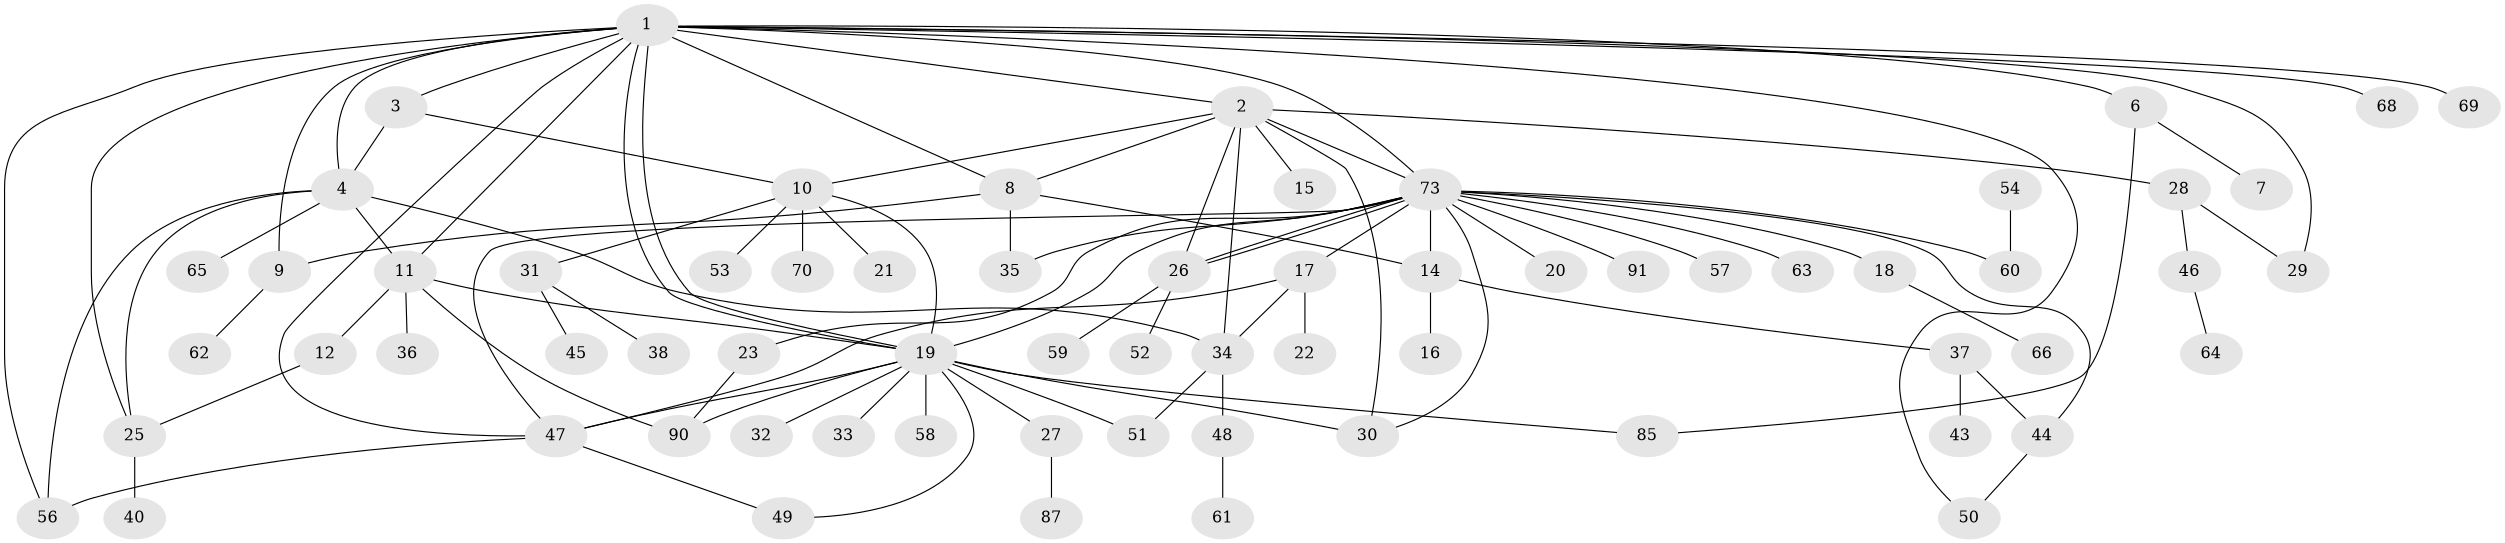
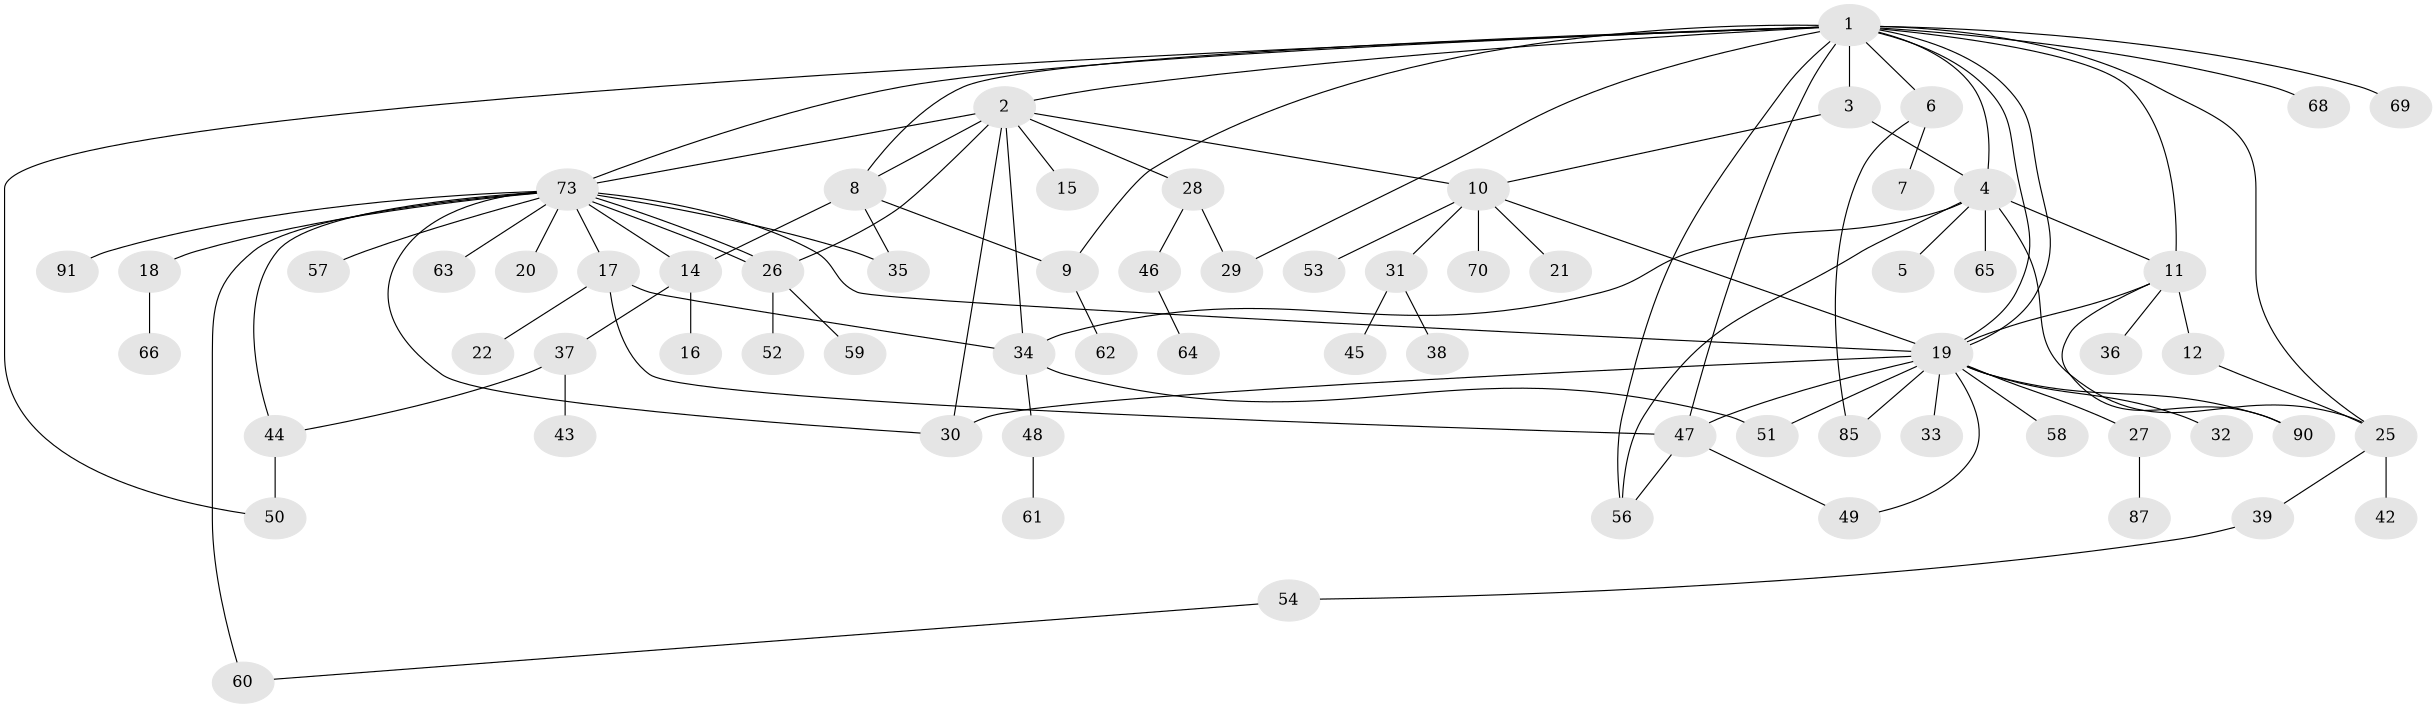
edge "73" -- "47": removed
node "5": added
node "23": removed
node "40": label "40" -> "42"
node "39": added
